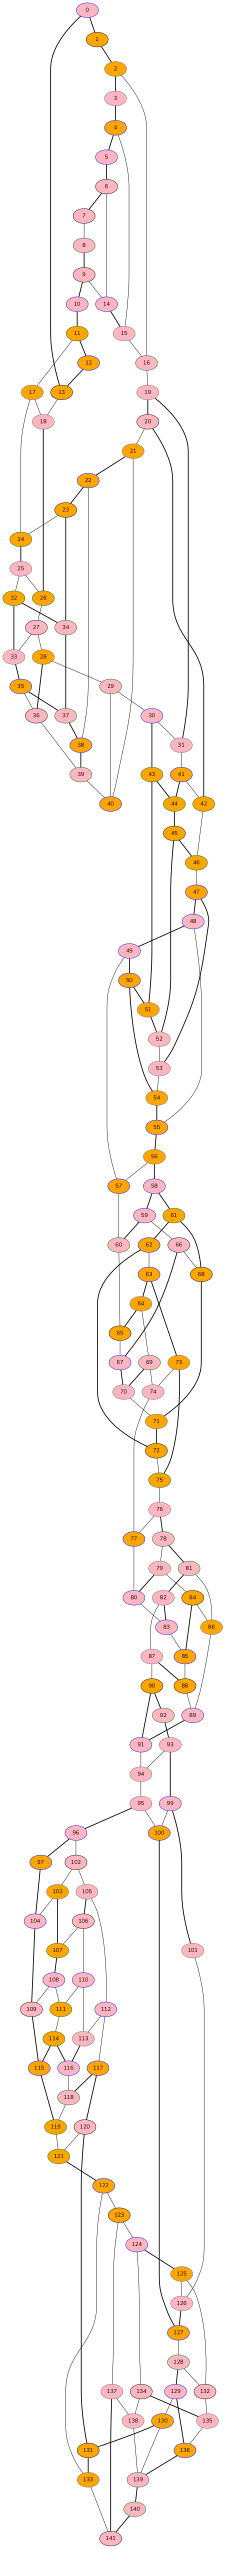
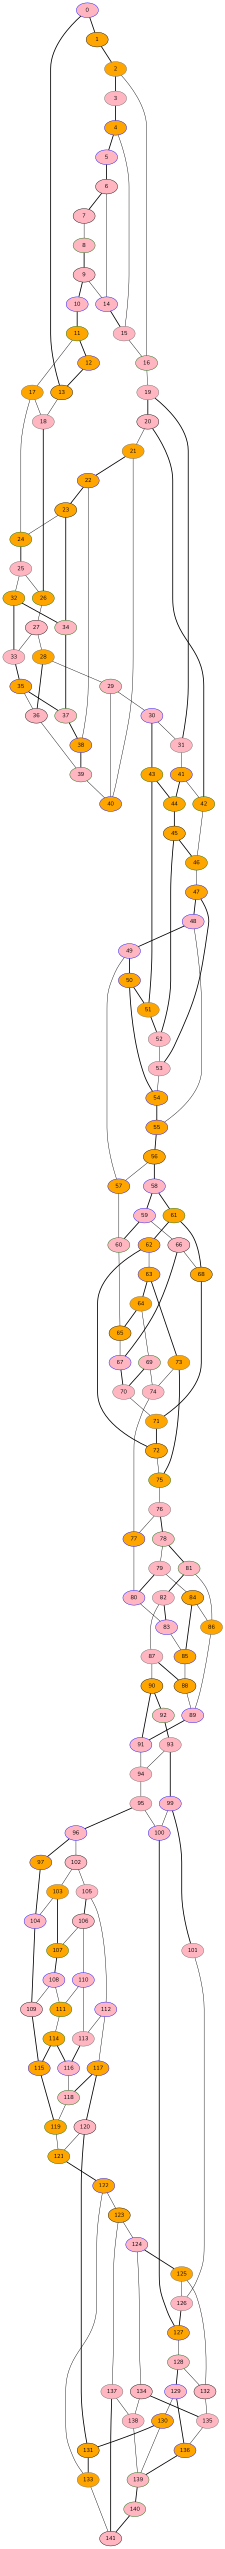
node "54": color gray40 -> blue
node "56": color gray40 -> black
node "100": fillcolor orange -> lightpink
